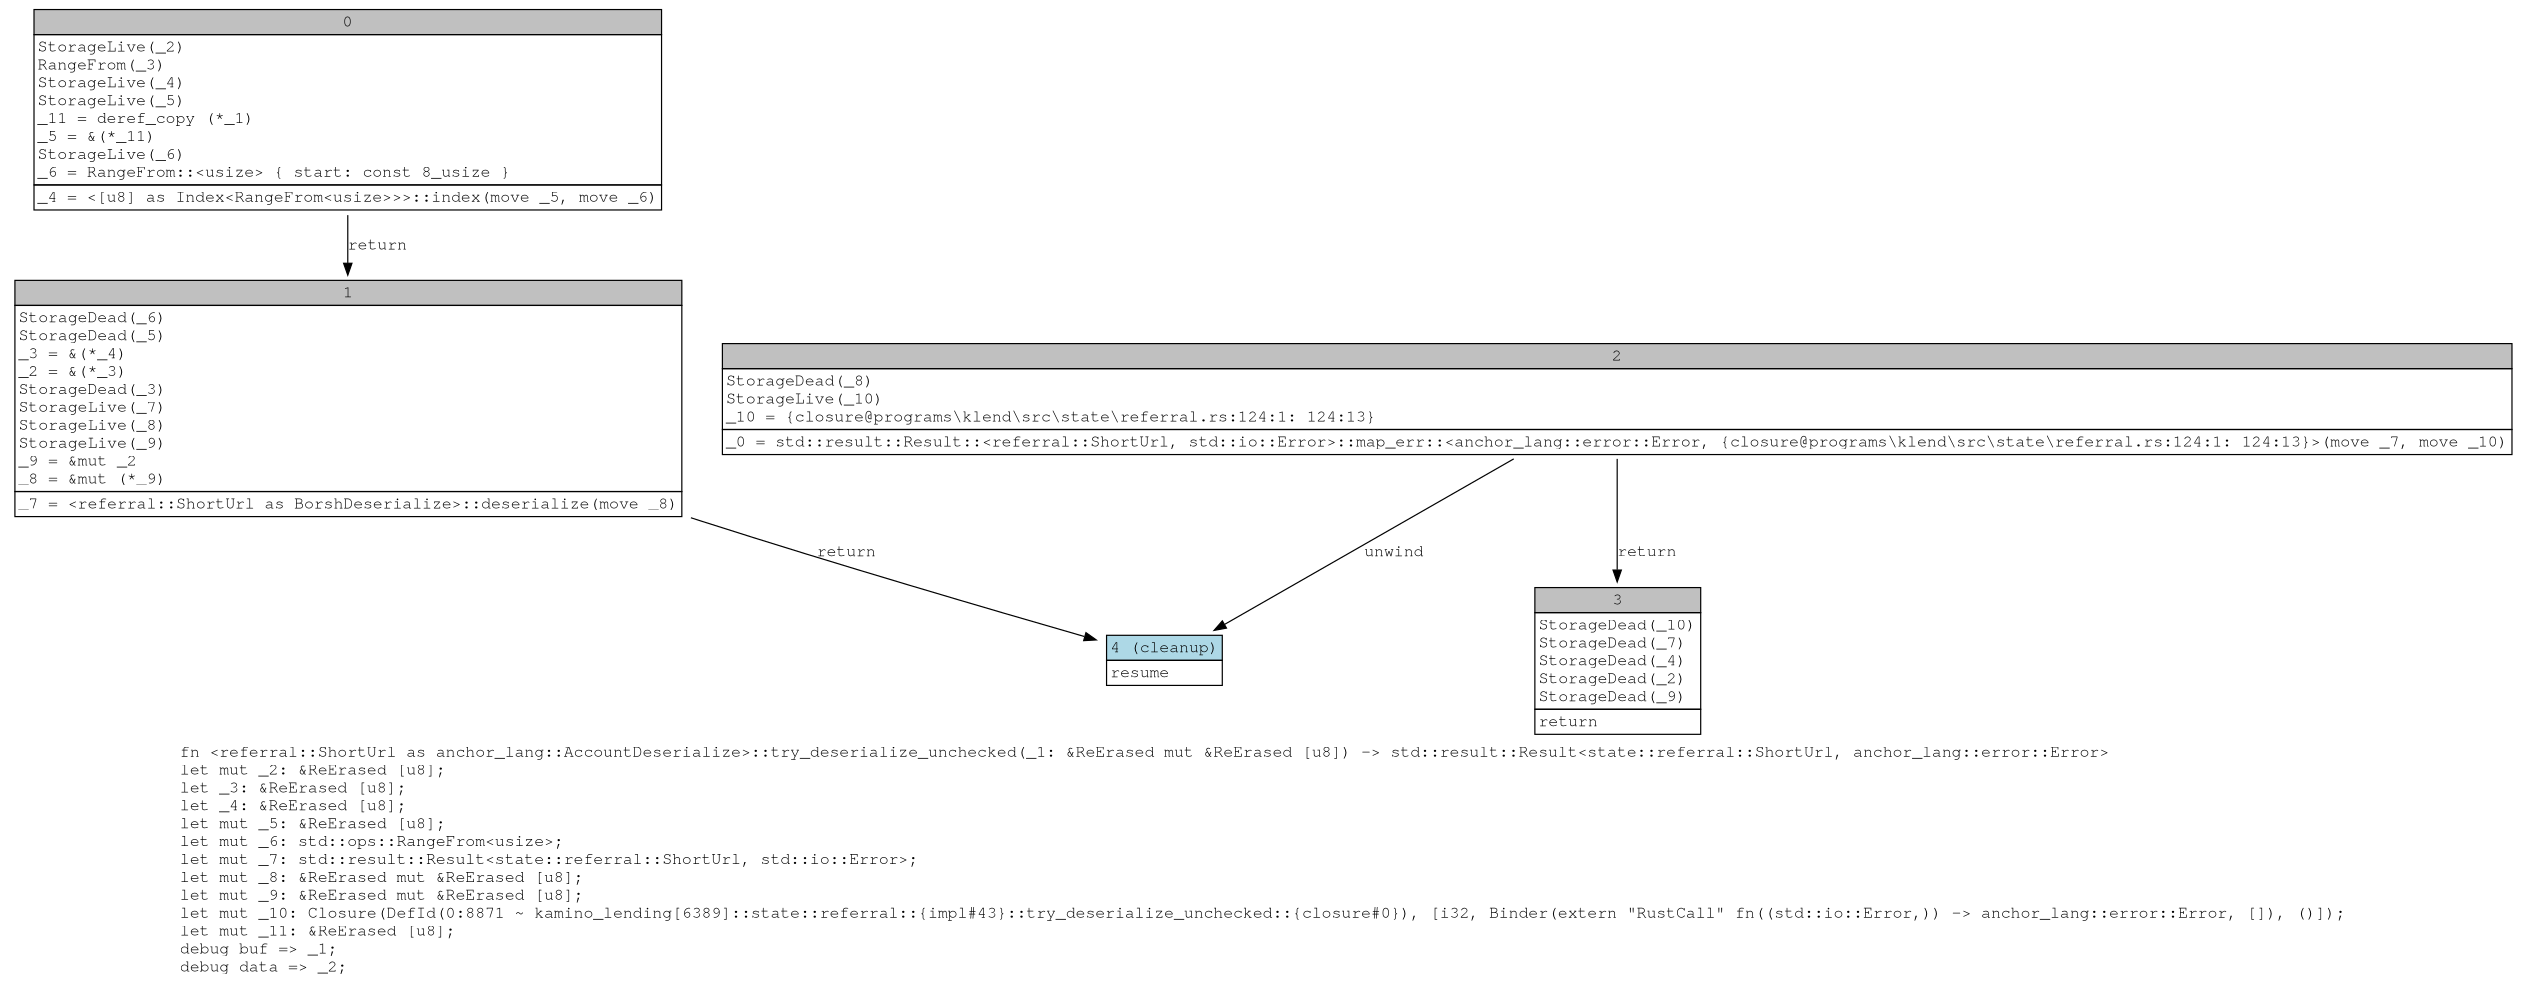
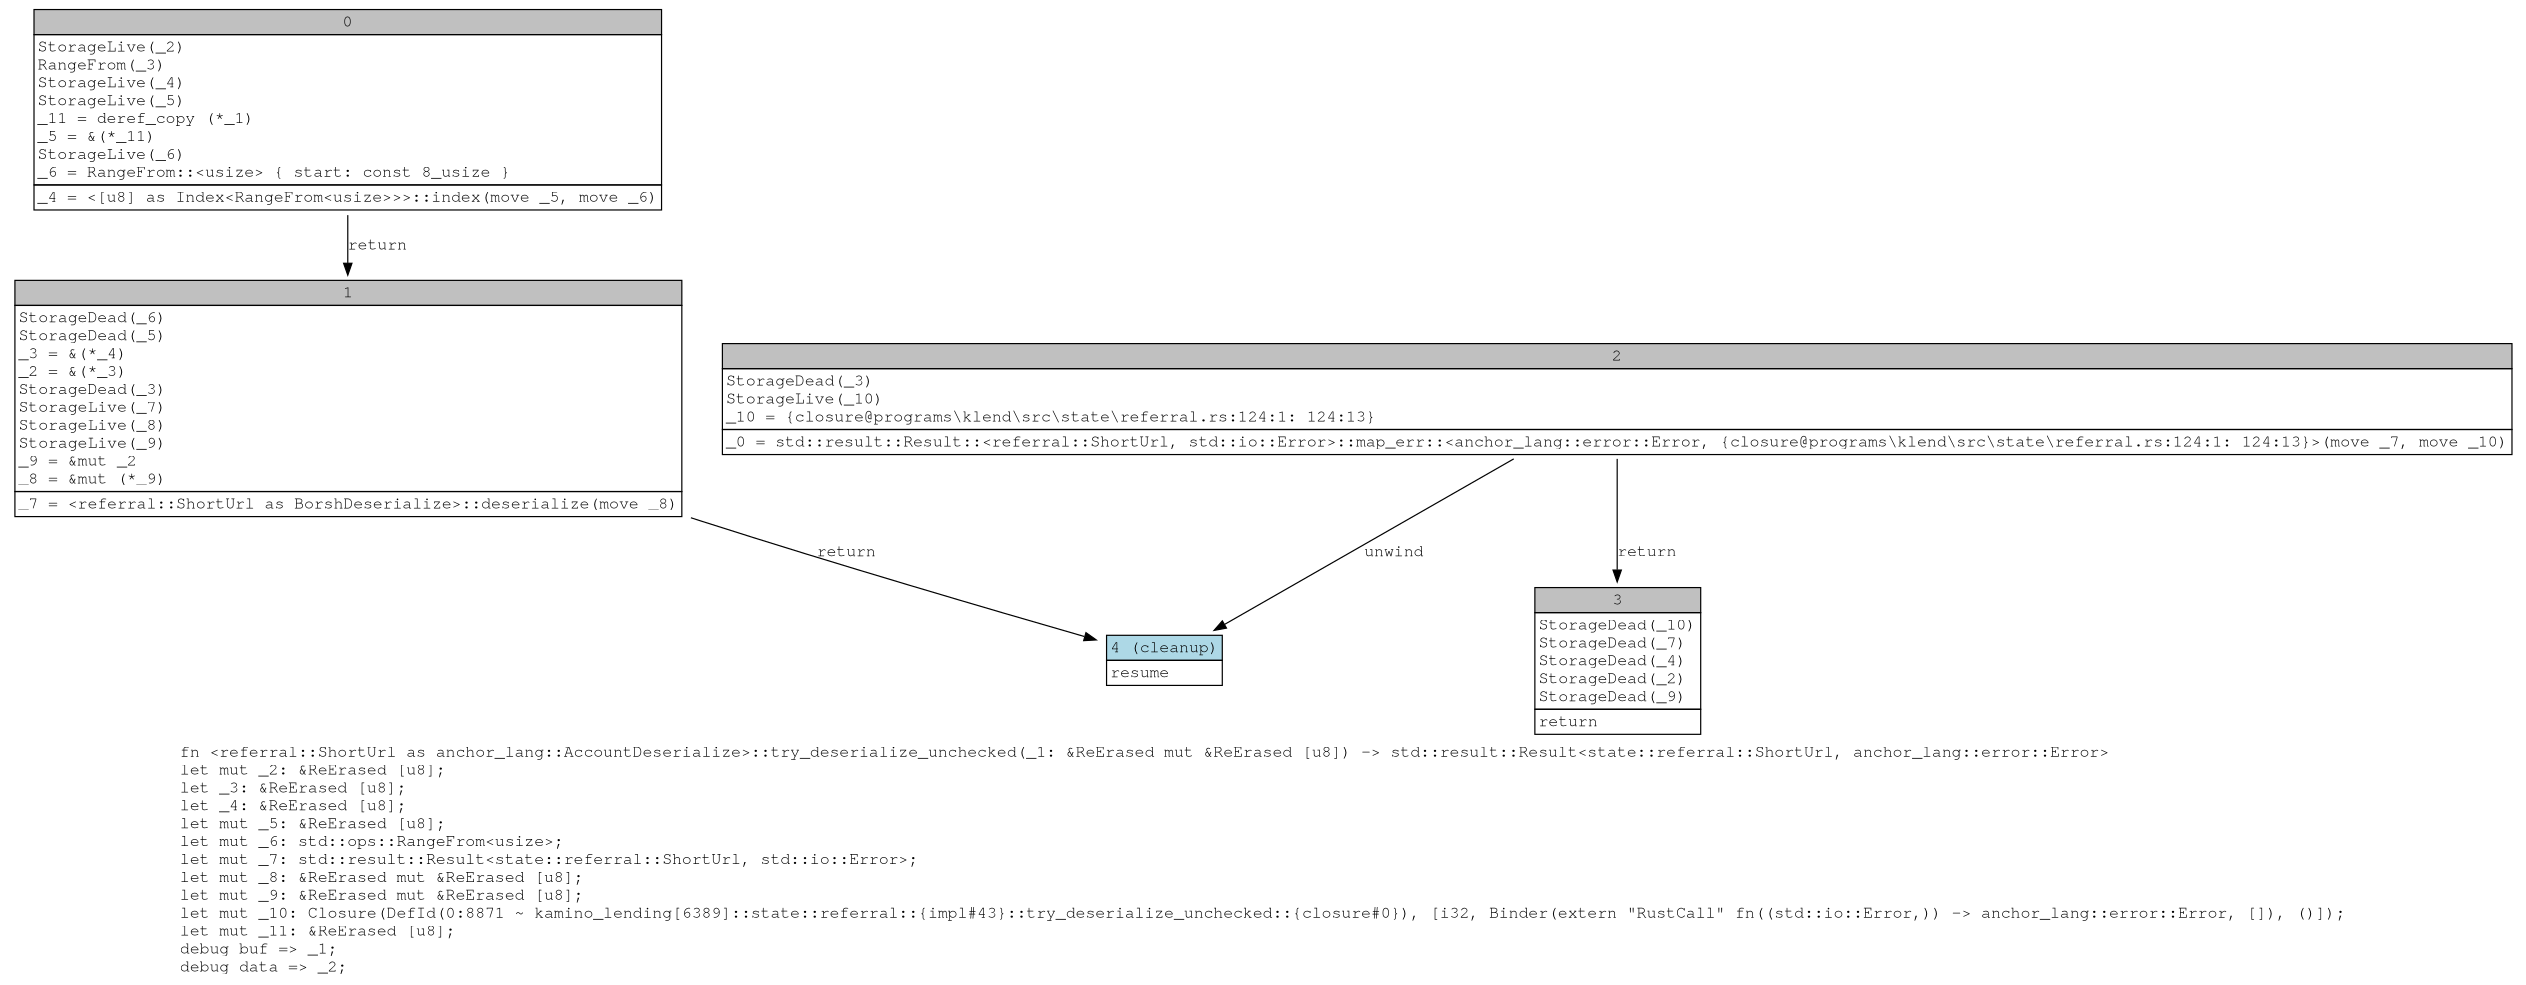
node "2": text "StorageDead(_8)" -> "StorageDead(_3)"
